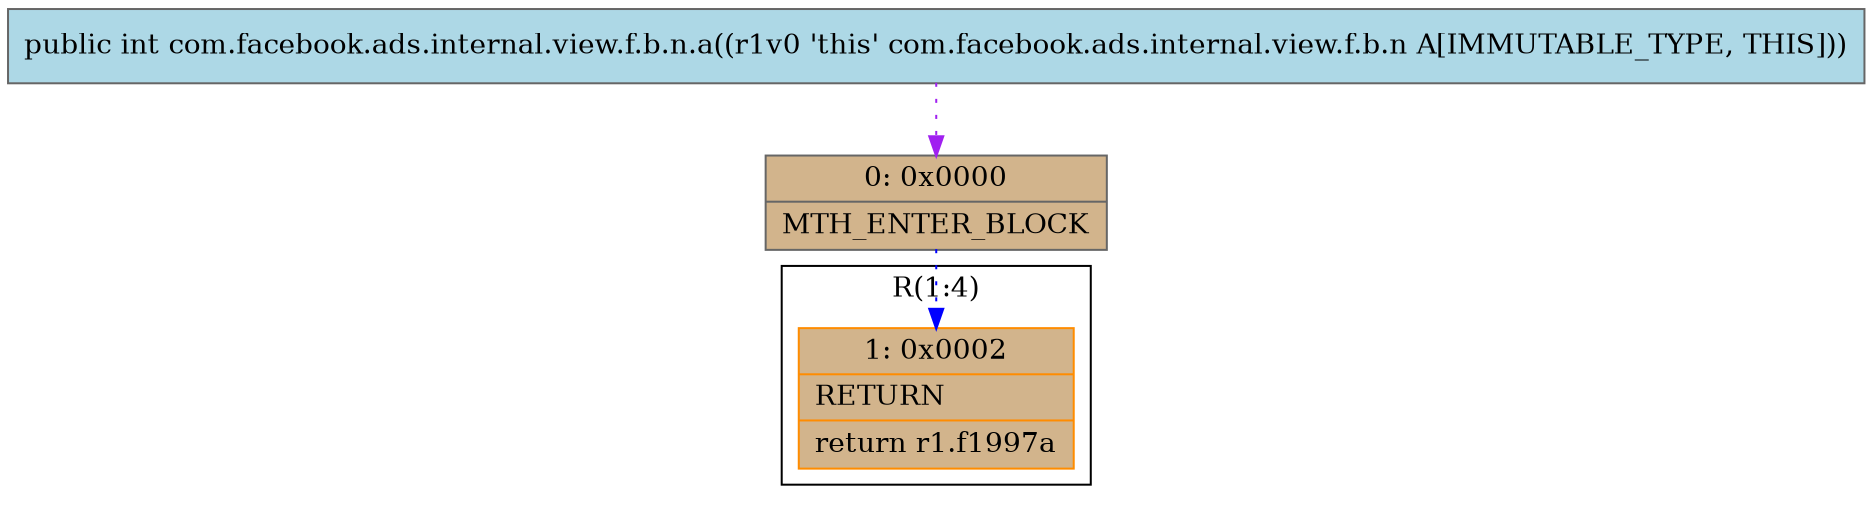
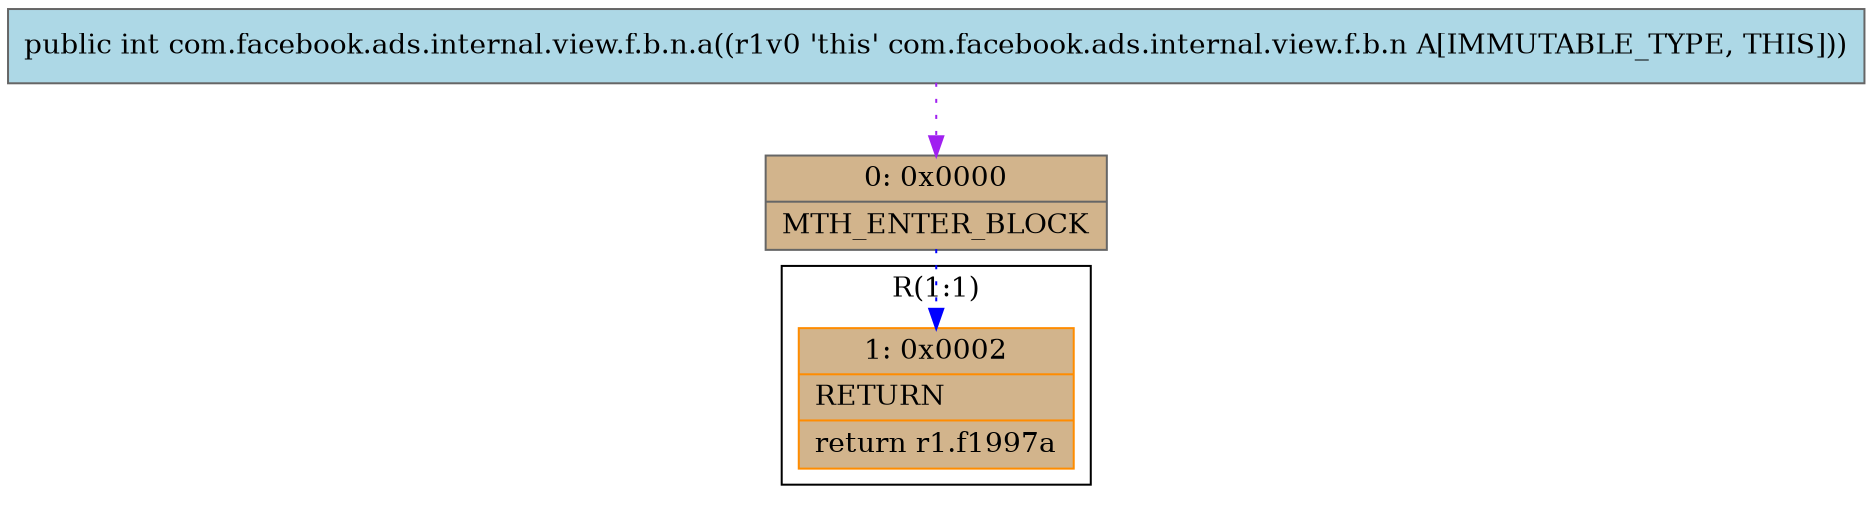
cluster "R(1:4)": label "R(1:4)" -> "R(1:1)"
